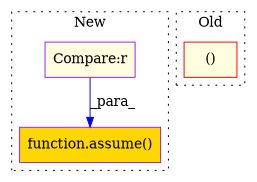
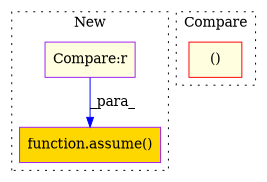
cluster "Old": label "Old" -> "Compare"
